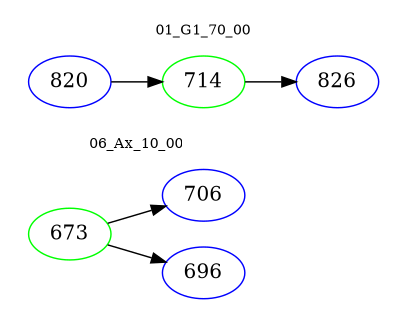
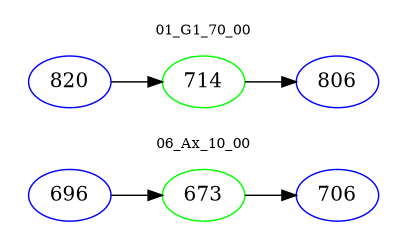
node "826": label "826" -> "806"
edge "673" -> "696": reversed
